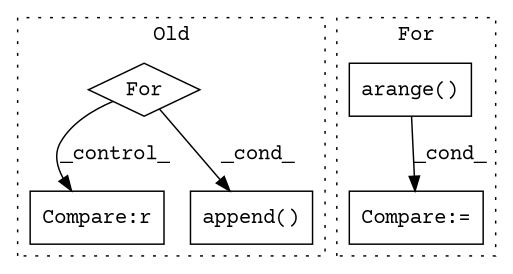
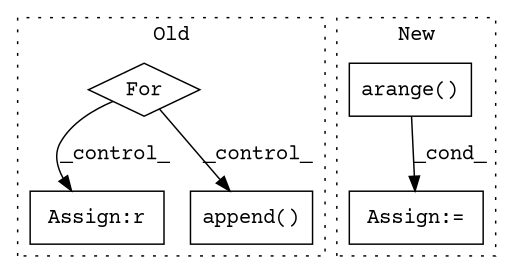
cluster "For": label "For" -> "New"
edge "For" -> "append()": label "_cond_" -> "_control_"
node "Compare:r": label "Compare:r" -> "Assign:r"
node "Compare:=": label "Compare:=" -> "Assign:="
